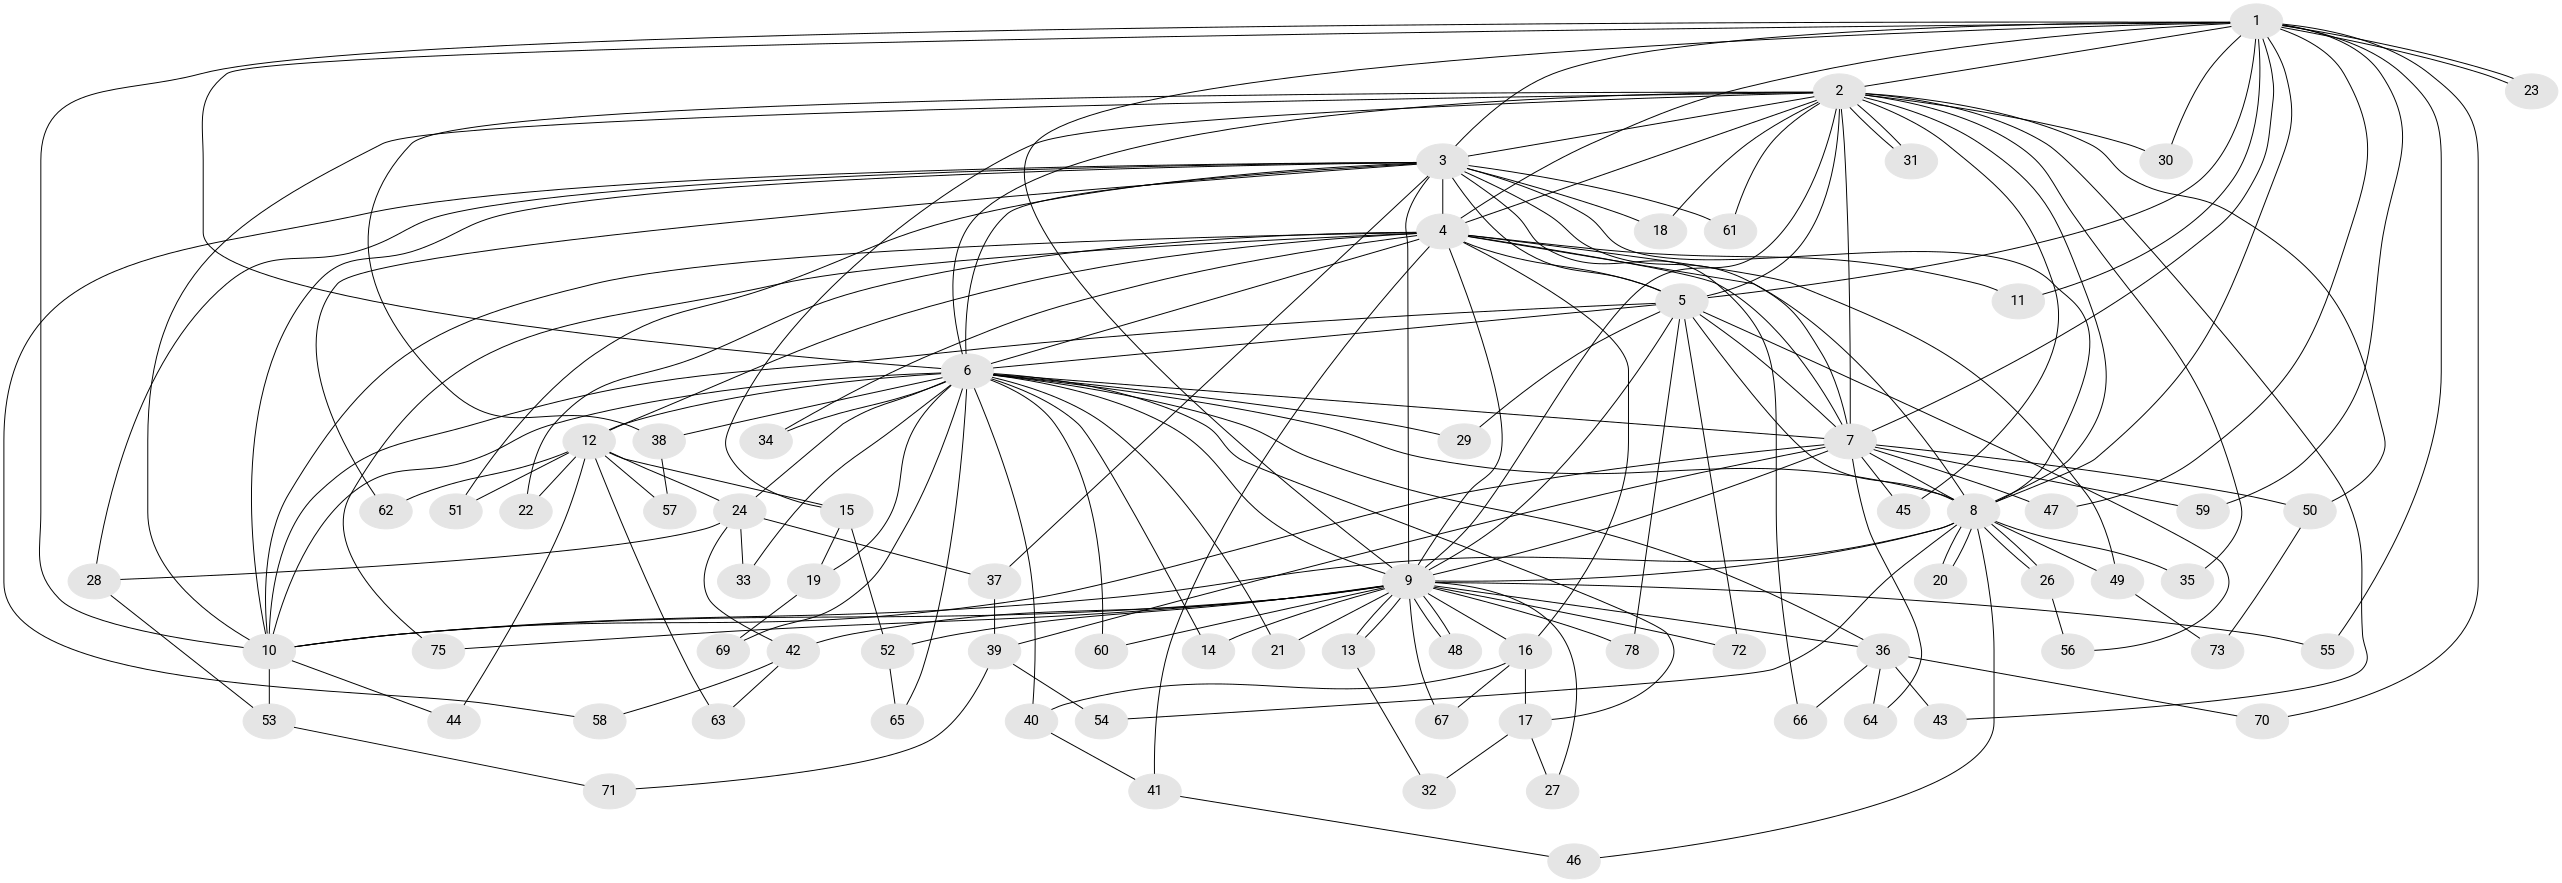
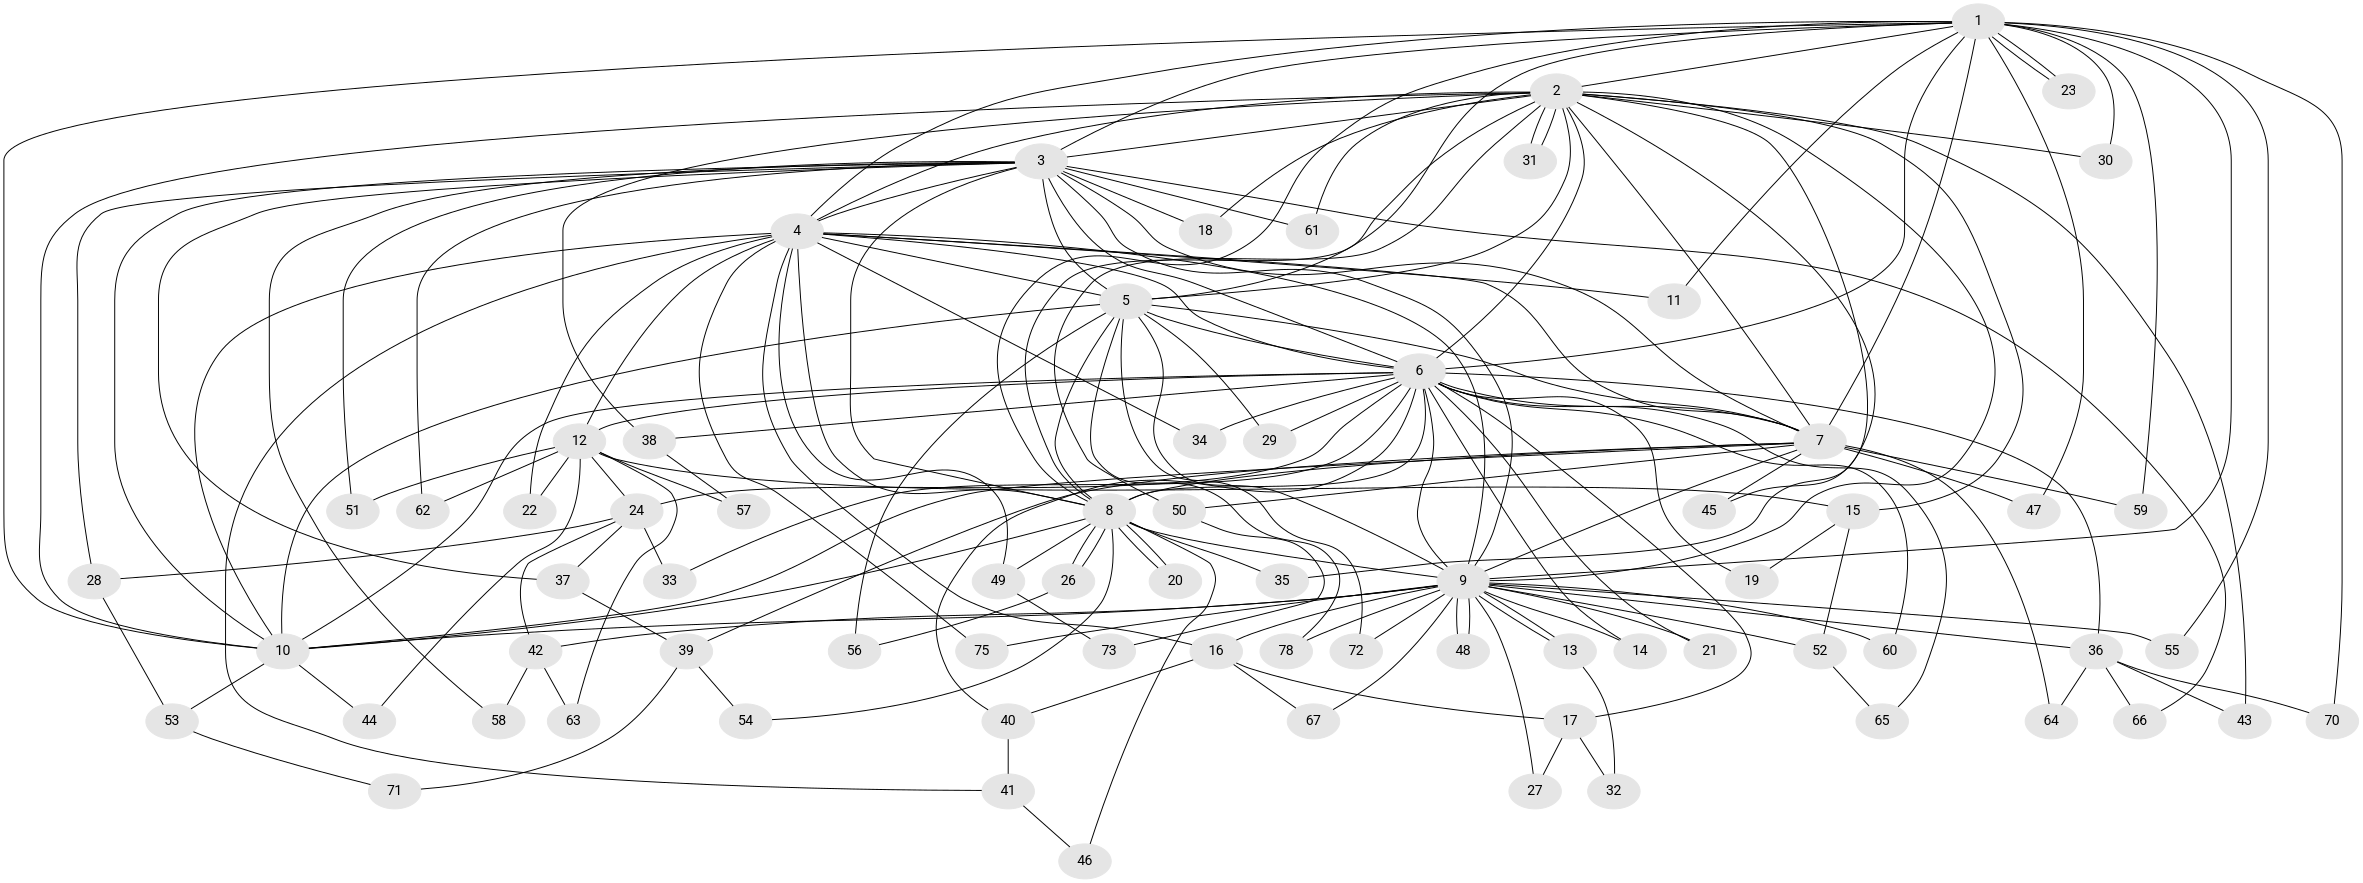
node "69": removed
